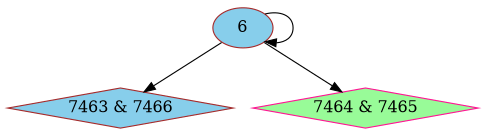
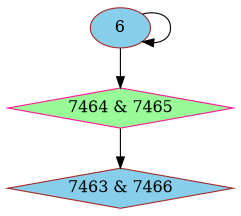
edge "6" -> "7463 & 7466": now "7464 & 7465" -> "7463 & 7466"
